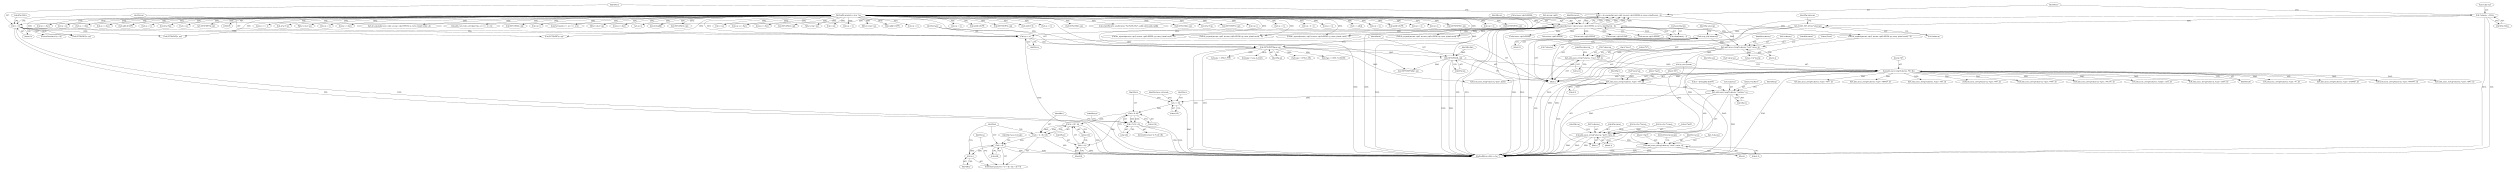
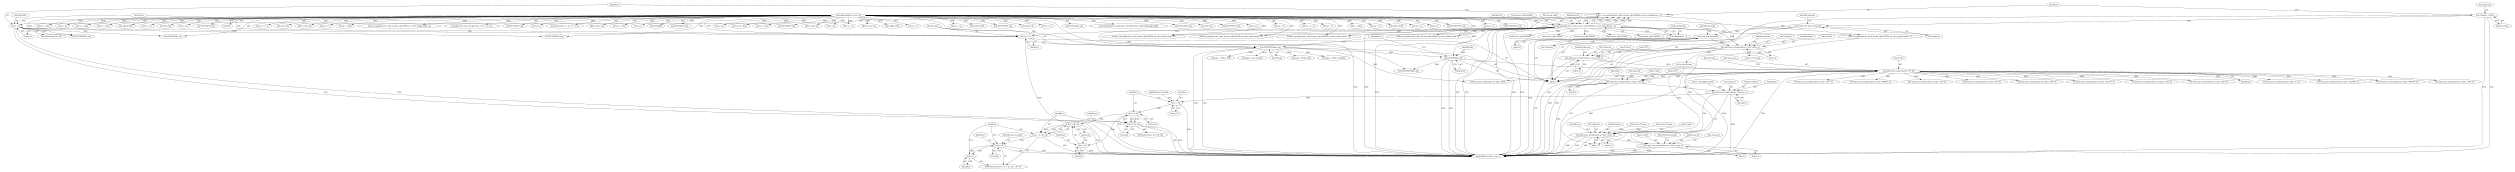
edge "(Identifier,s)" -> "(ControlStructure,for (i = (n + 8) / 16; i < 8; i++))": now "(Identifier,s)" -> "(Call,i < 8)"
